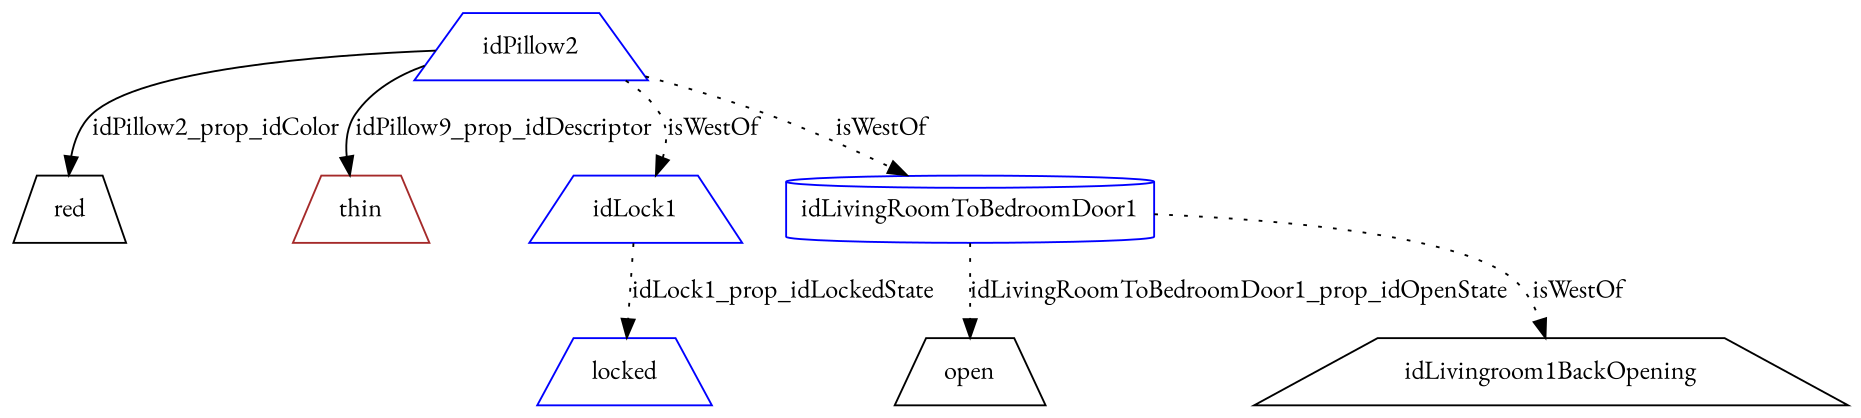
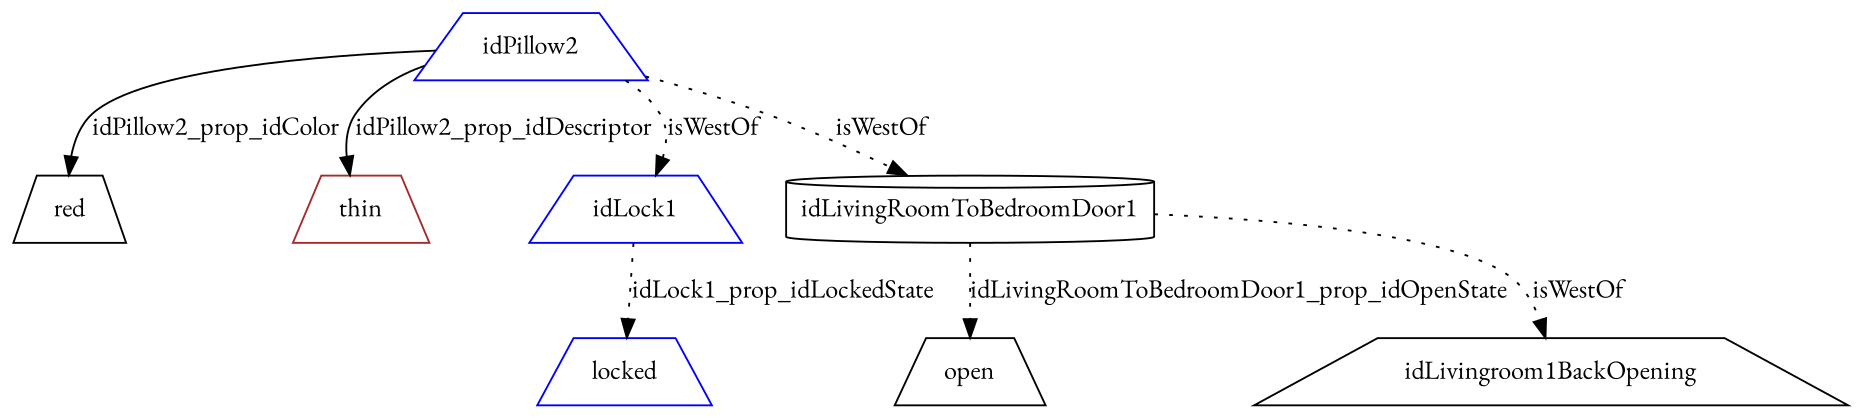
edge "idPillow2" -> "thin": label "idPillow9_prop_idDescriptor" -> "idPillow2_prop_idDescriptor"
node "idLivingRoomToBedroomDoor1": color blue -> black
